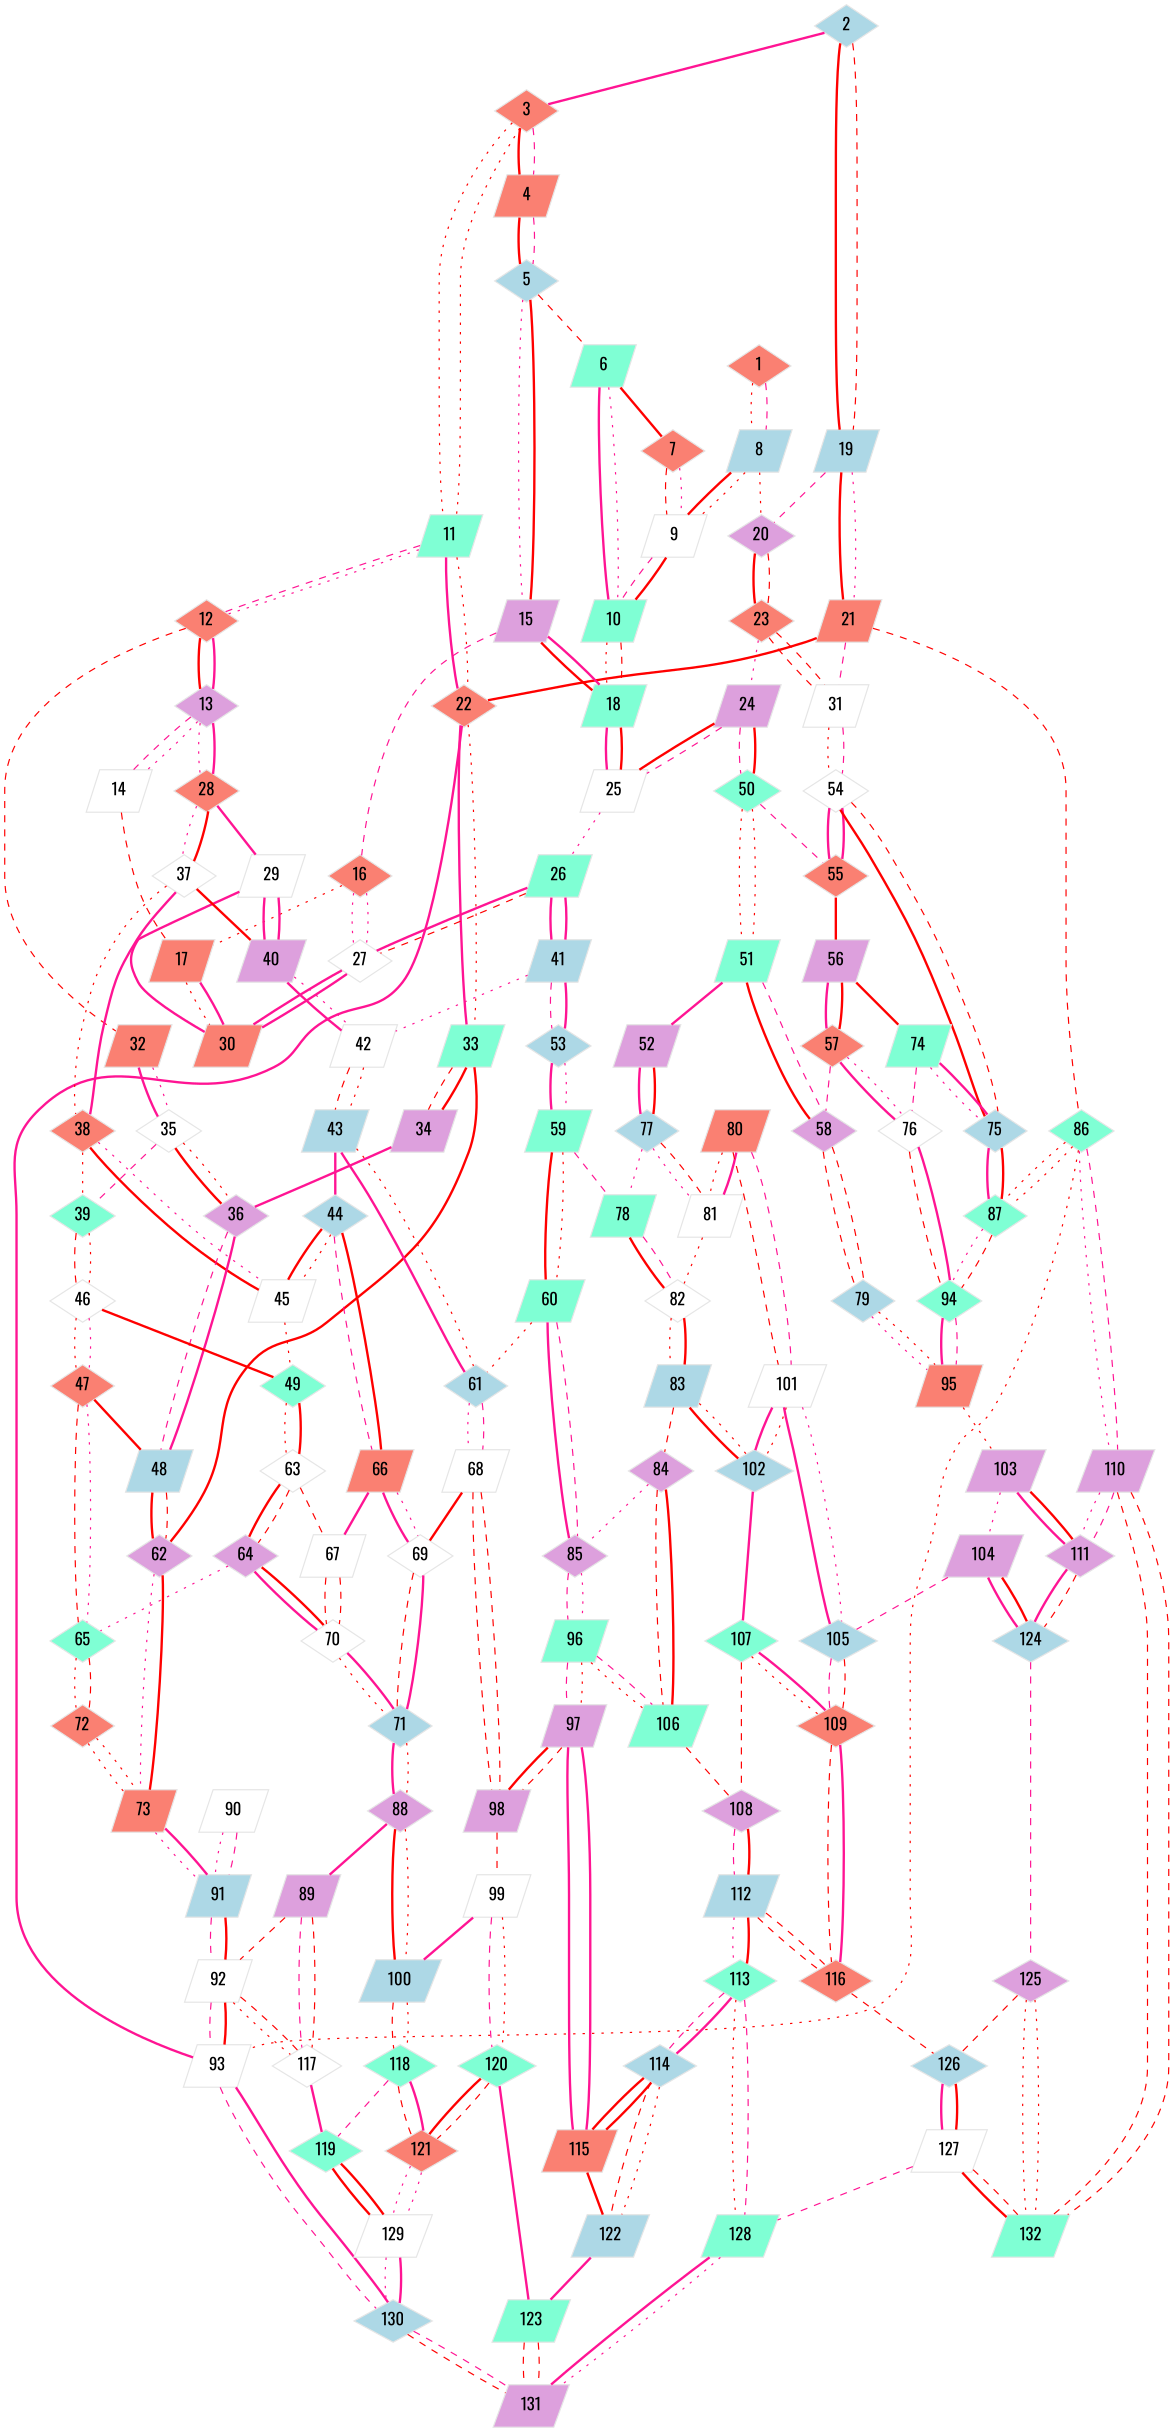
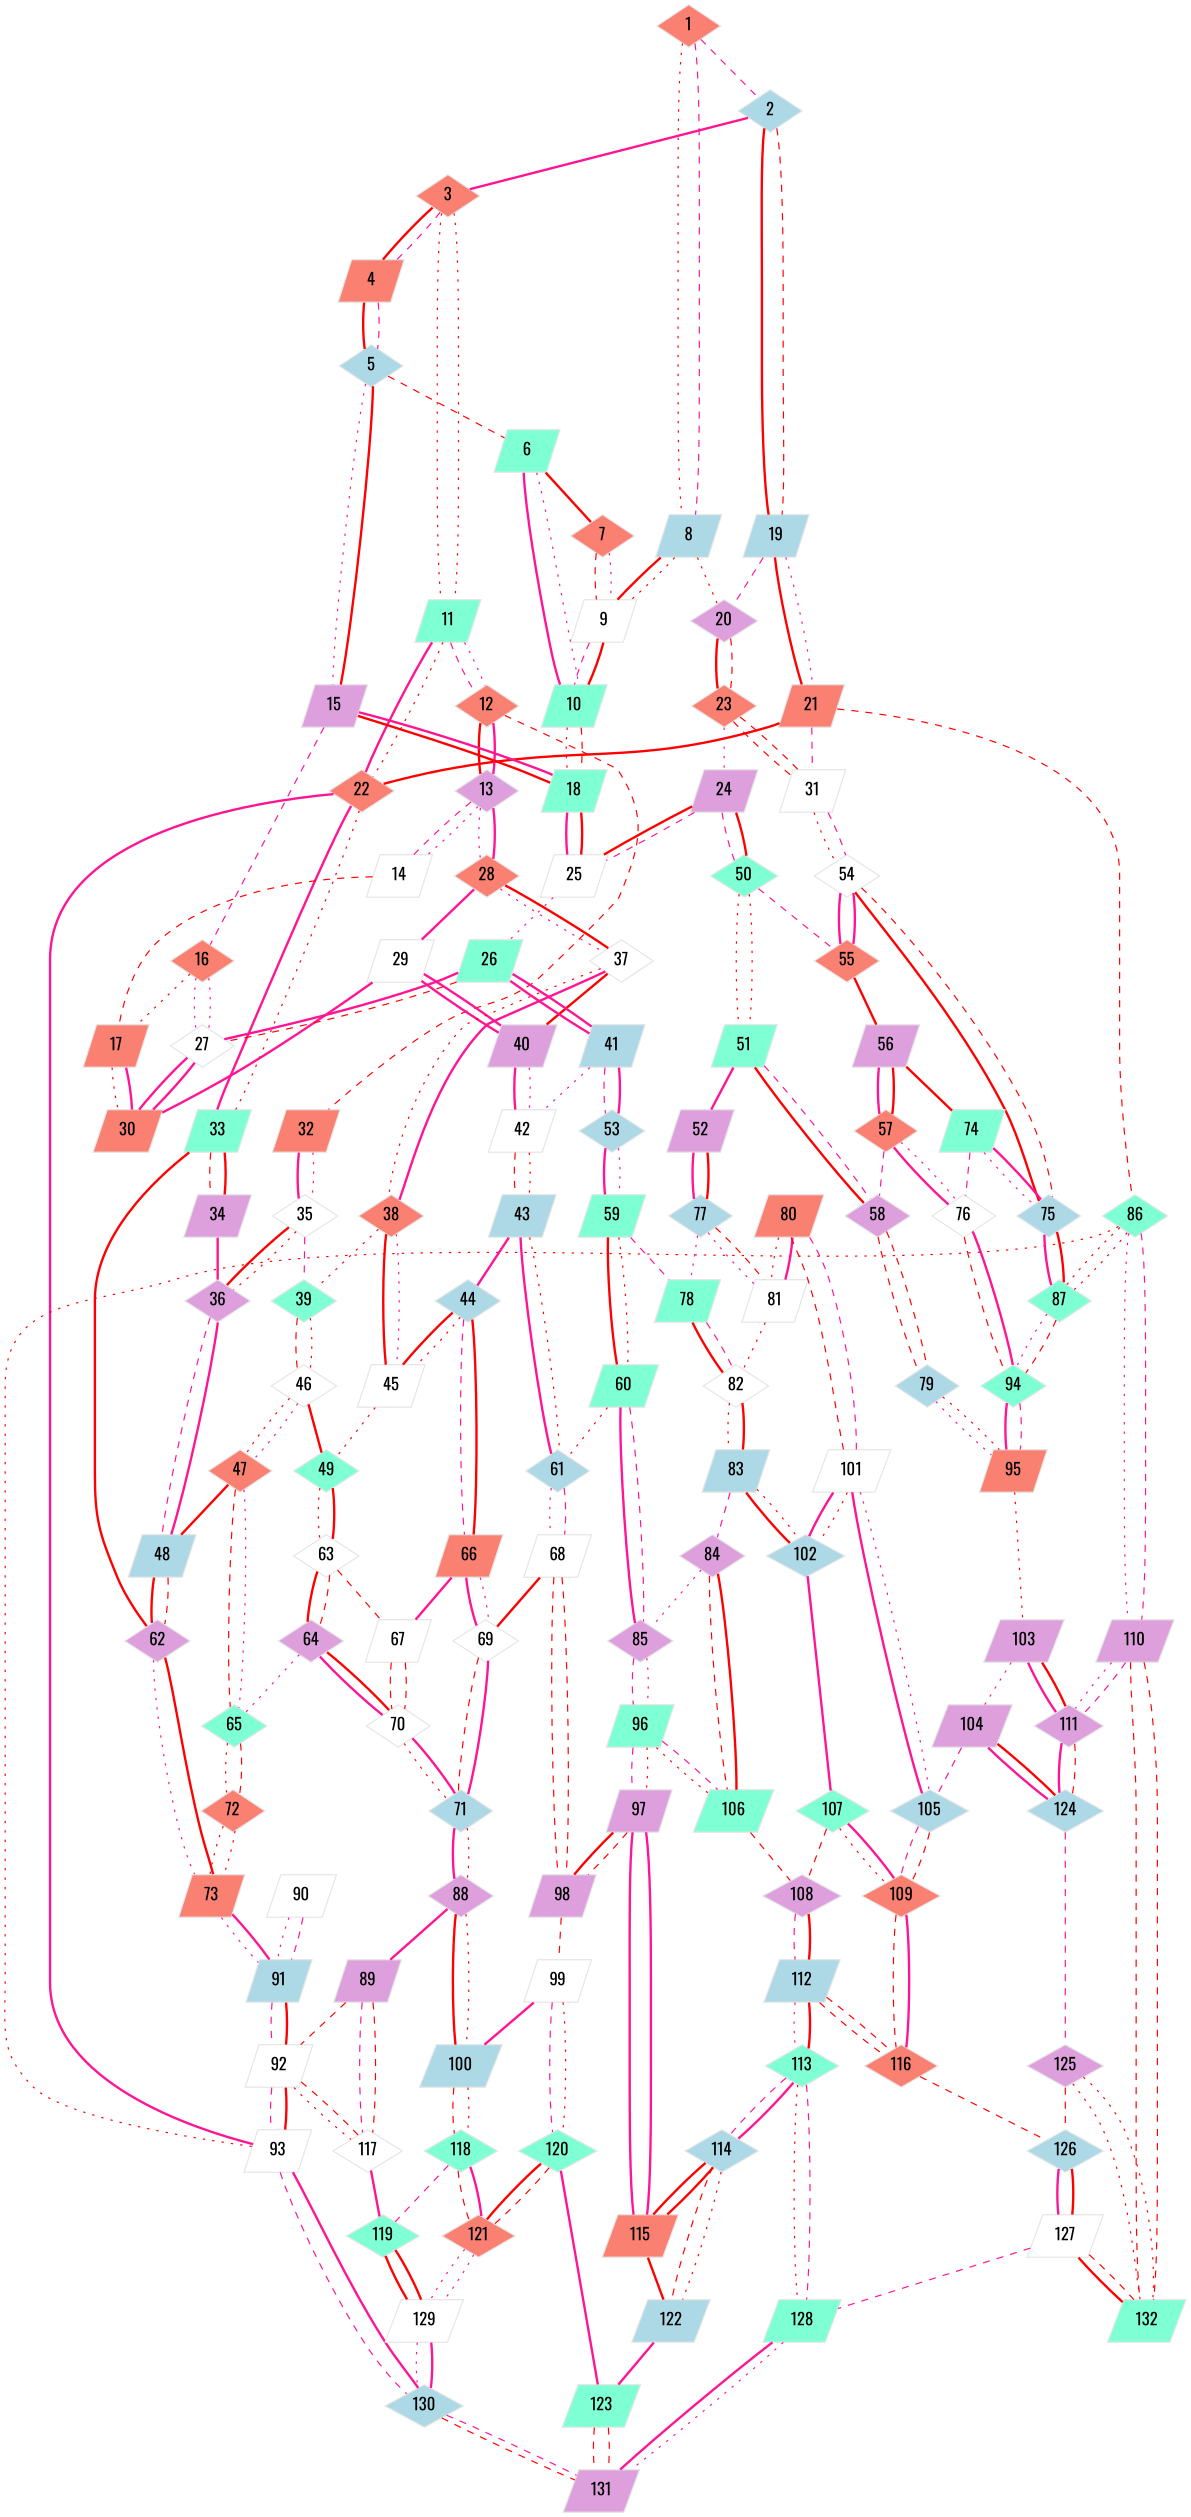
edge "1" -- "2": added
edge "83" -- "84": color red -> deeppink
